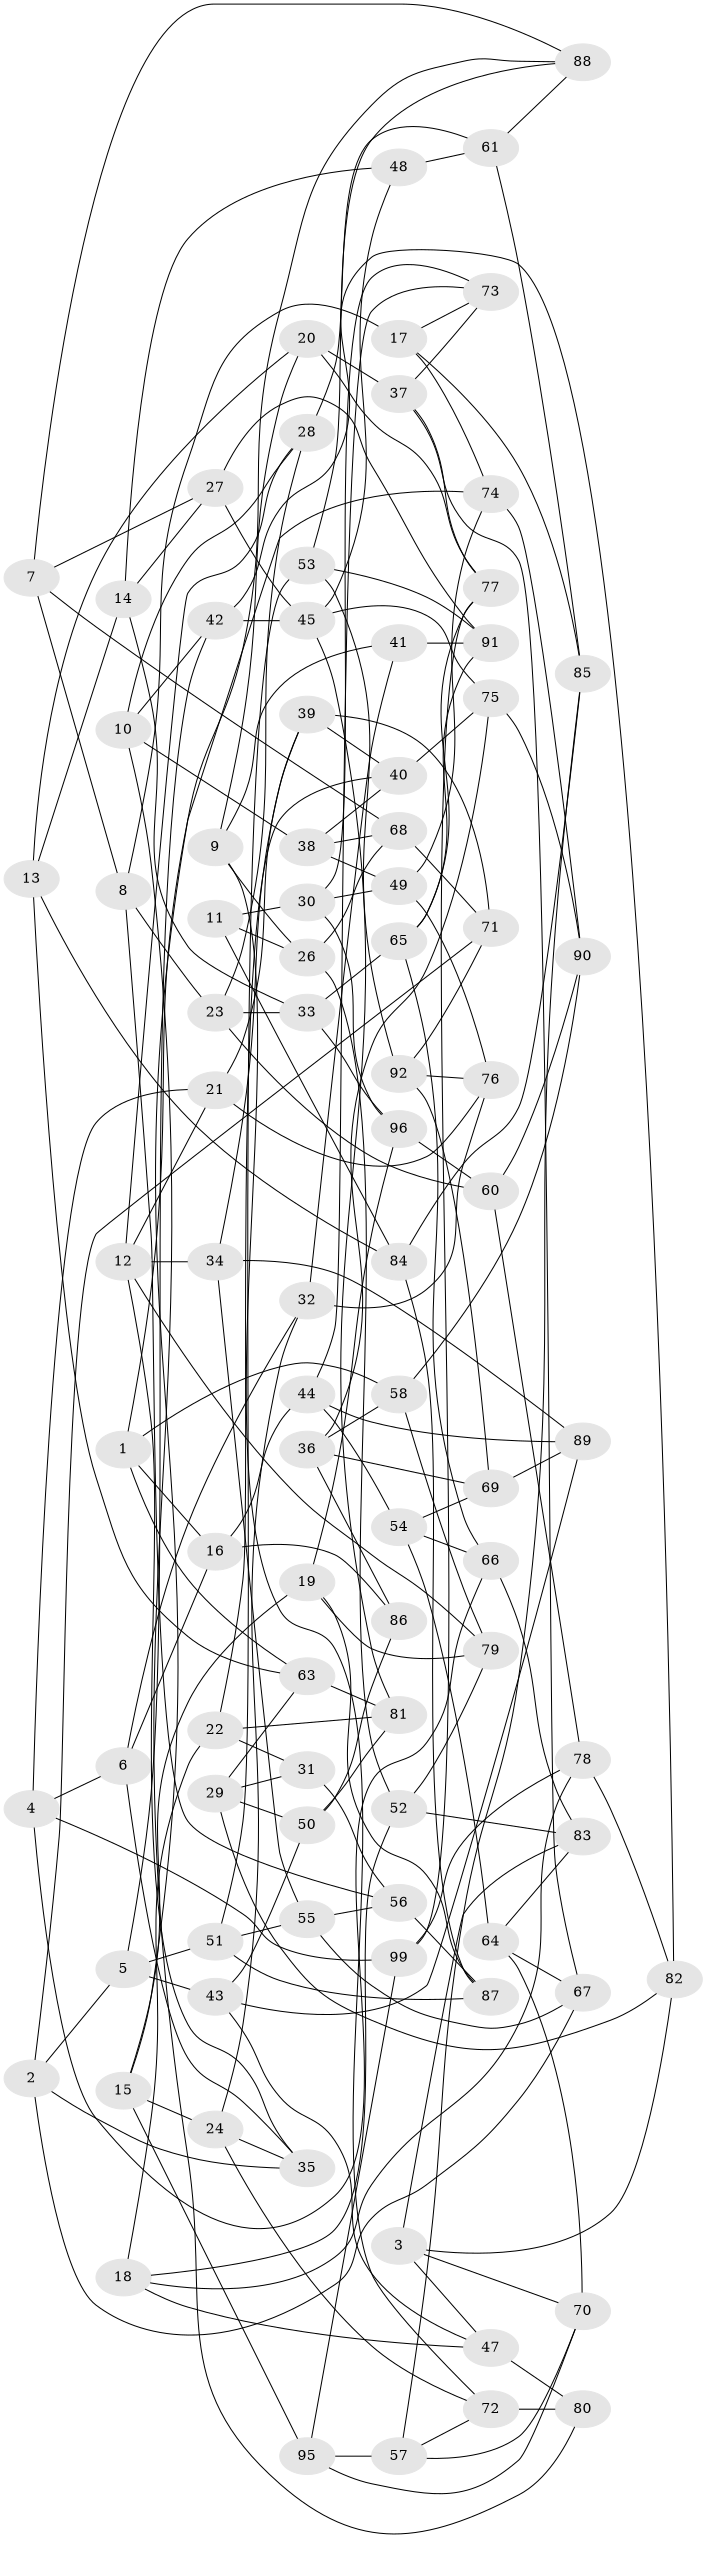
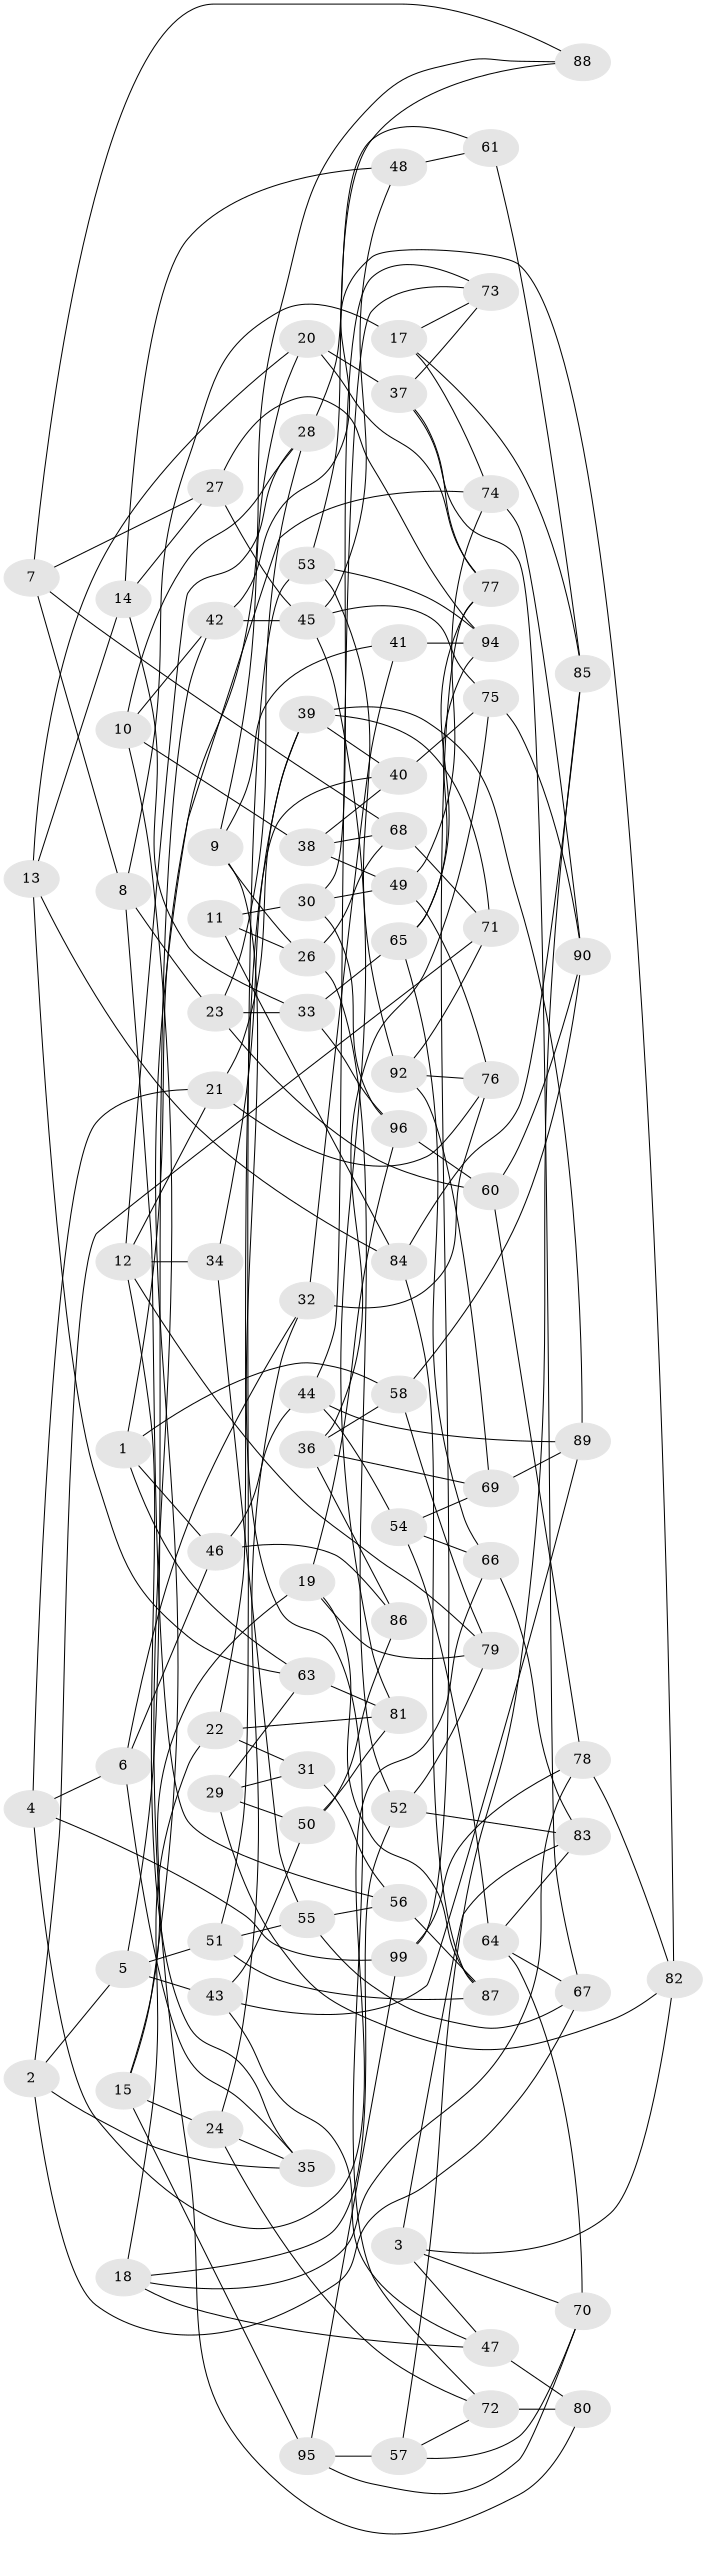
edge "88" -- "61": removed
node "91": label "91" -> "94"
edge "34" -- "89": now "39" -- "89"
node "16": label "16" -> "46"
